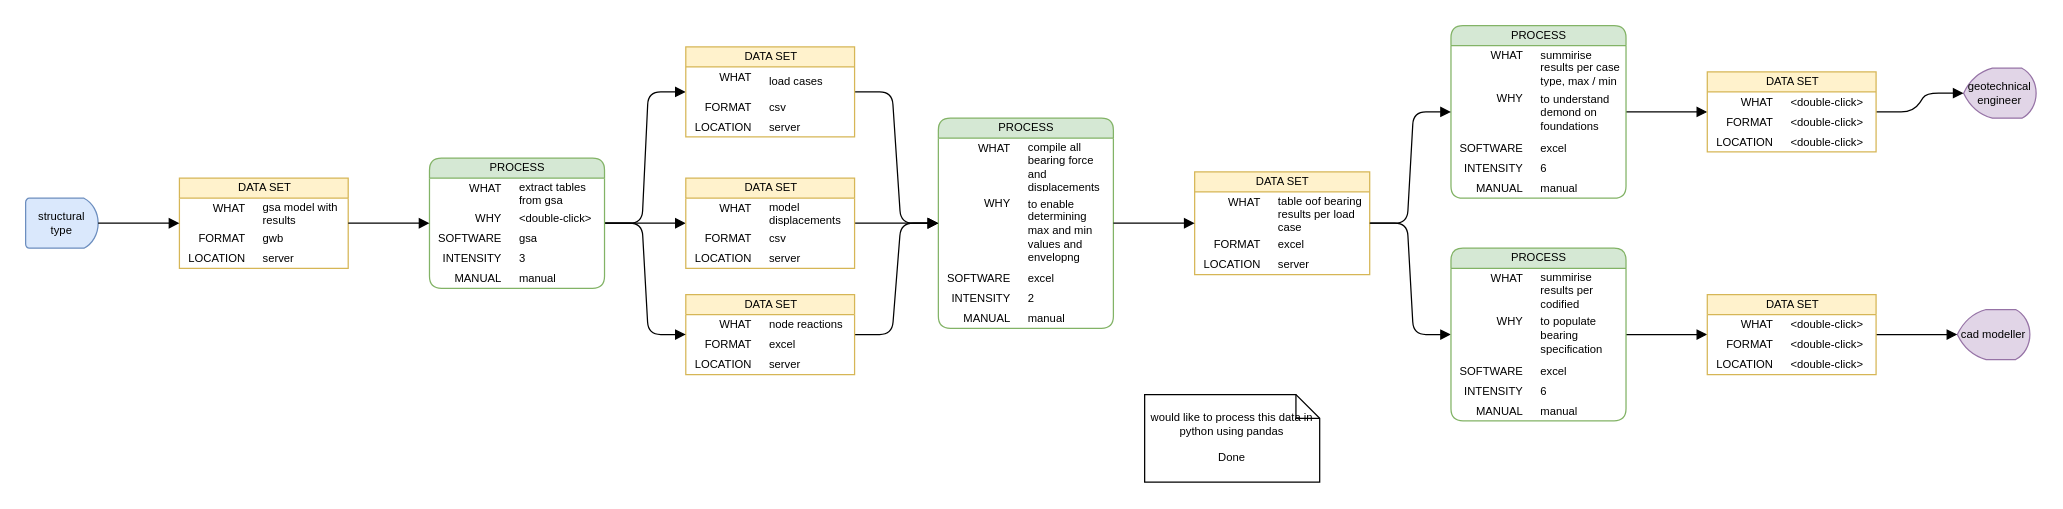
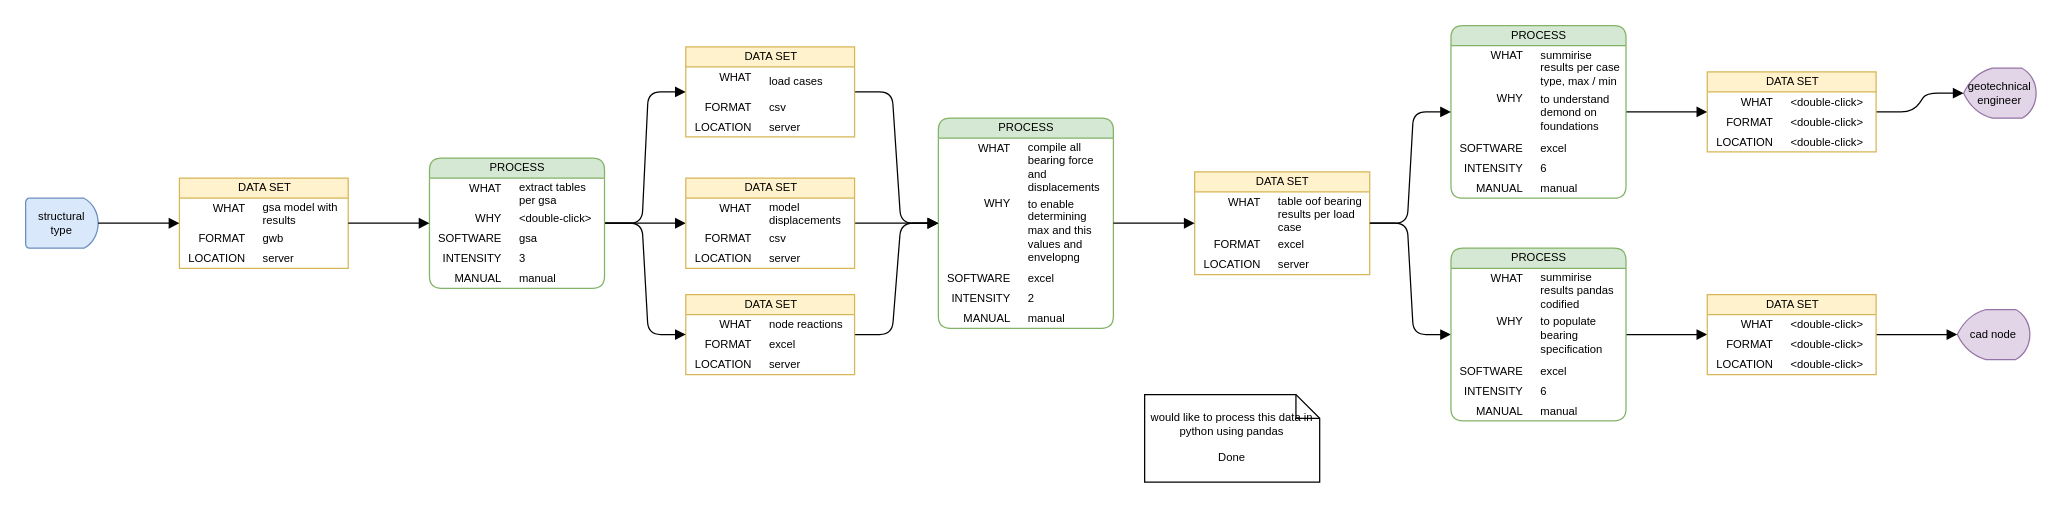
node "extract tables from gsa": label "extract tables from gsa" -> "extract tables per gsa"
node "to enable determining max and min values and envelopng": label "to enable determining max and min values and envelopng" -> "to enable determining max and this values and envelopng"
node "summirise results per codified combination": label "summirise results per codified combination" -> "summirise results pandas codified combination"
node "cad modeller": label "cad modeller" -> "cad node"
